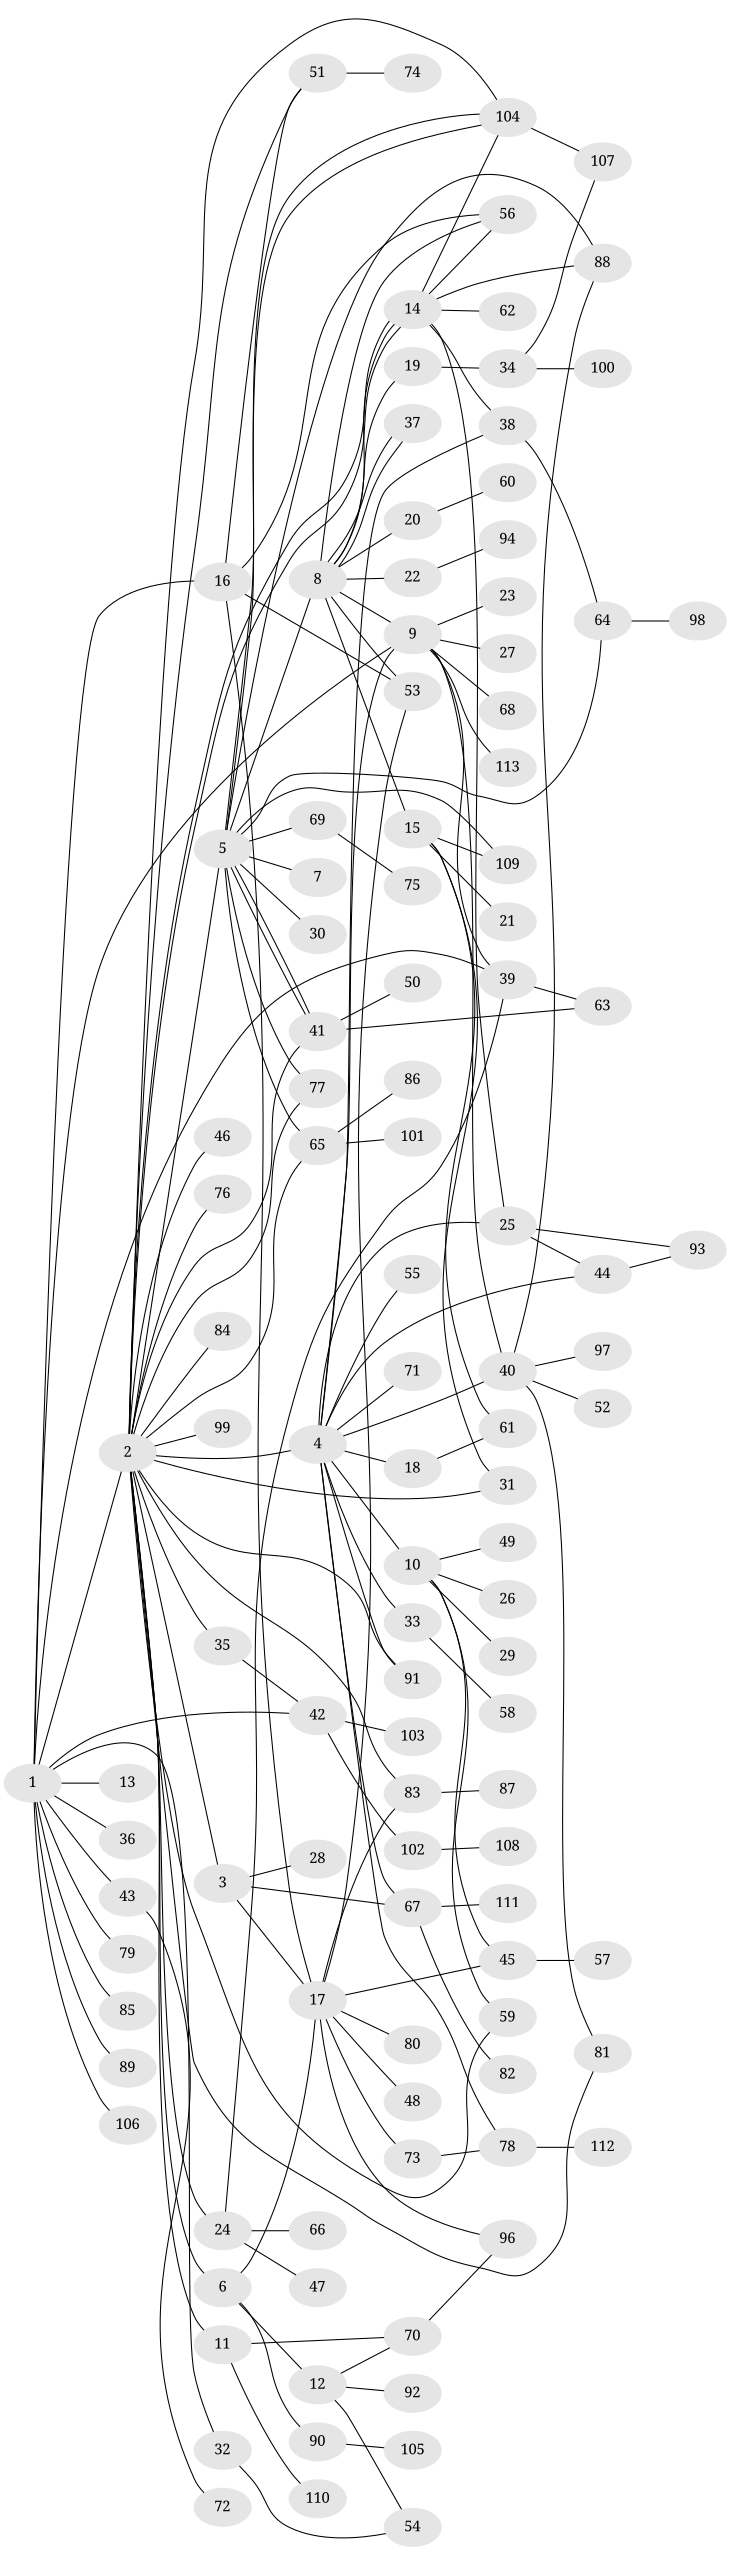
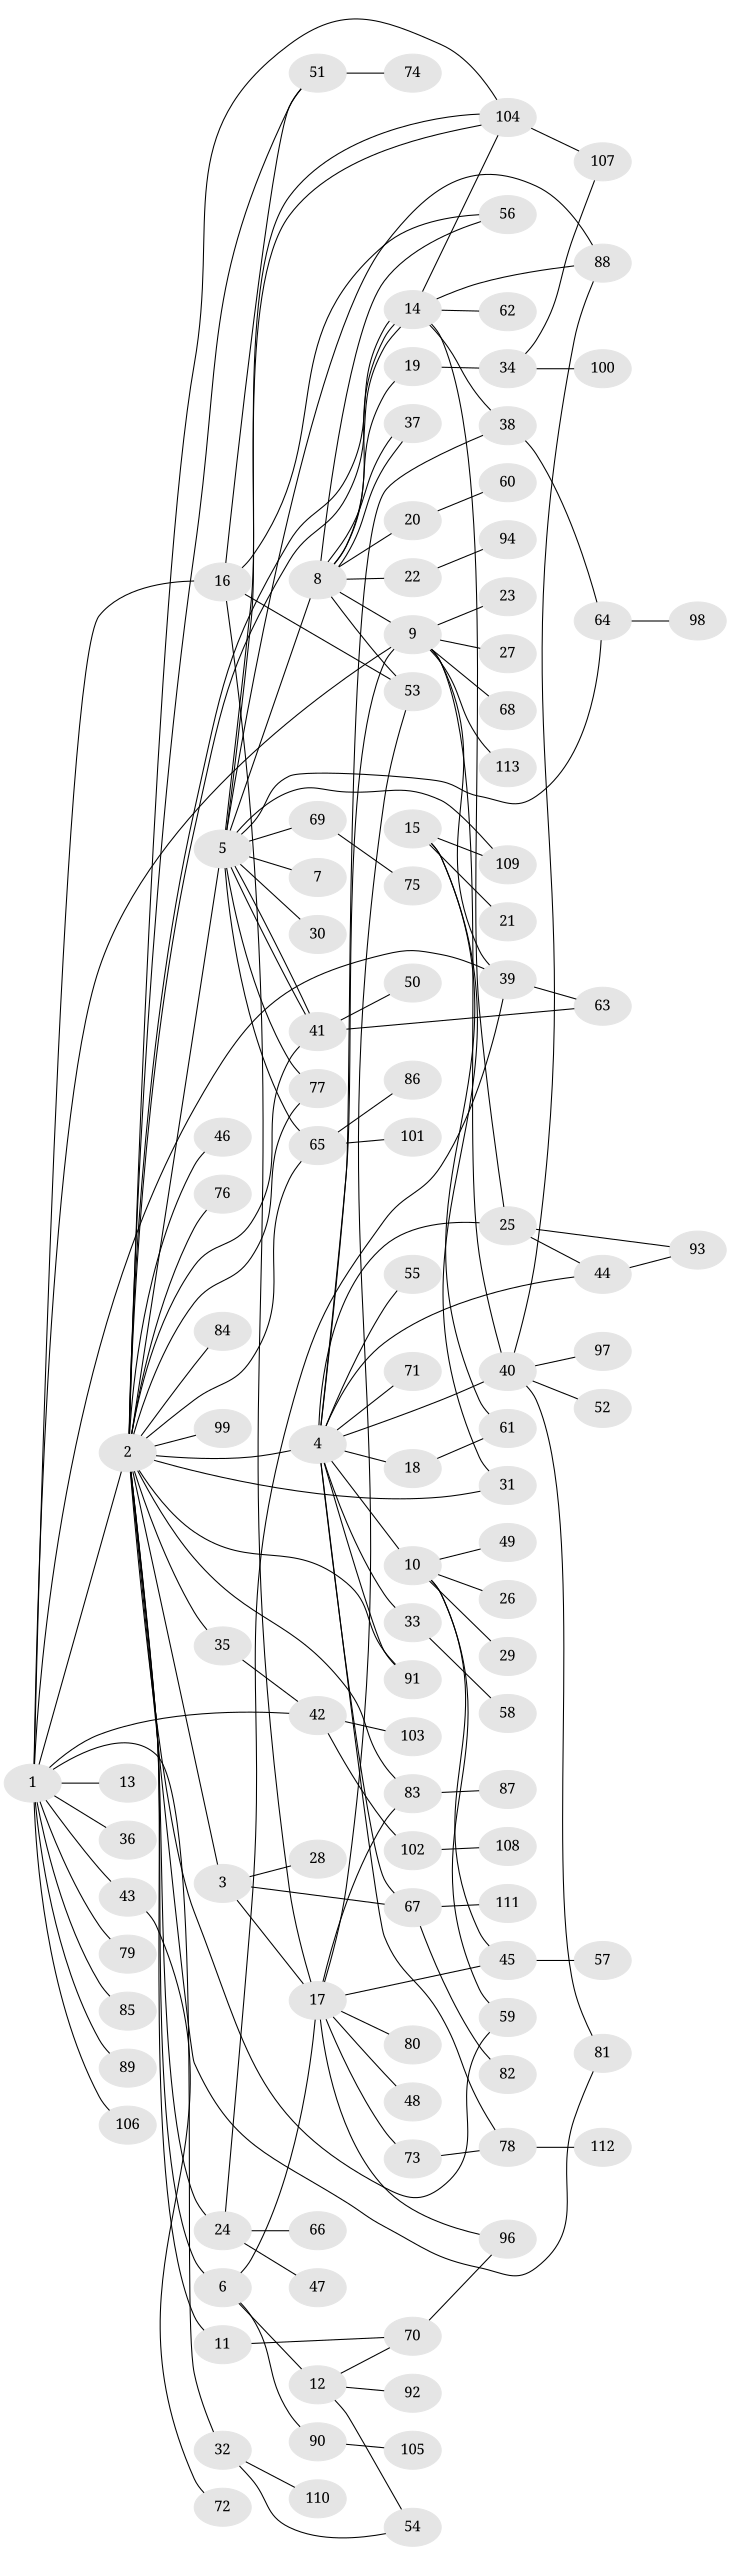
edge "56" -- "14": removed
edge "8" -- "15": removed
edge "11" -- "110": now "32" -- "110"
